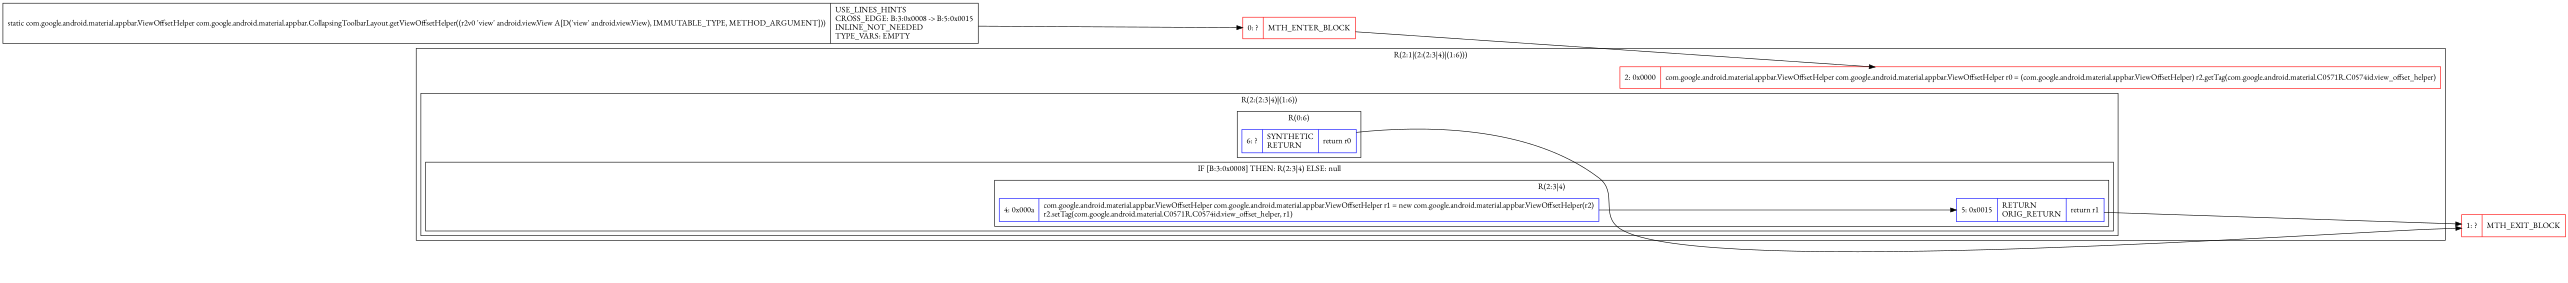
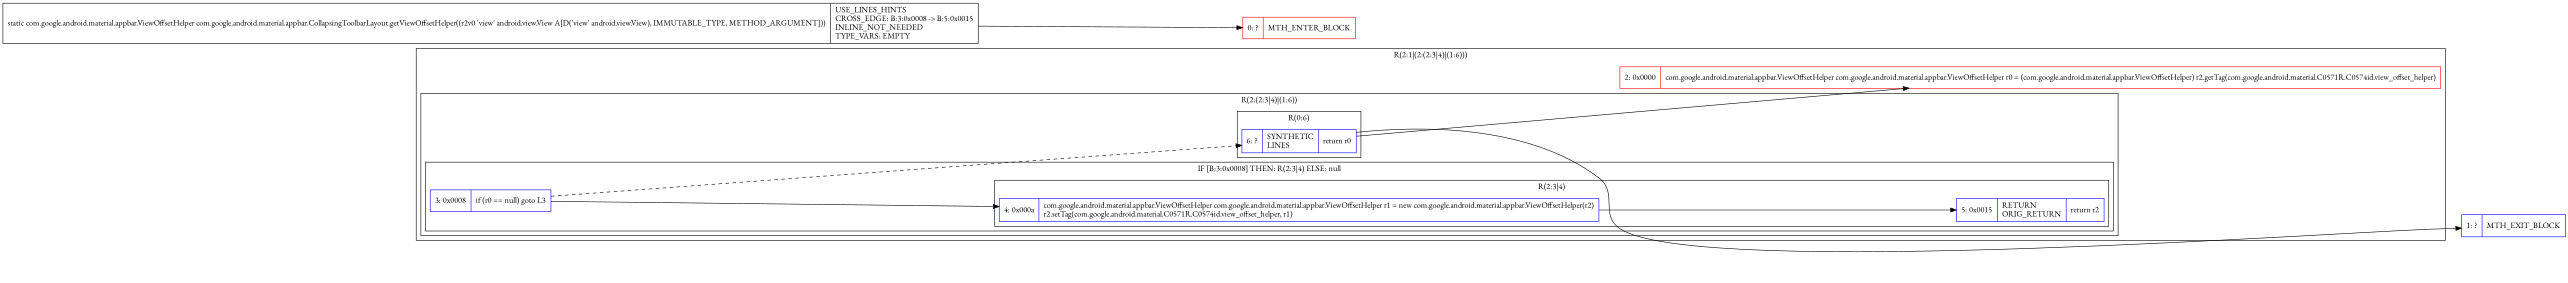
edge "0: ?" -> "2: 0x0000": now "6: ?" -> "2: 0x0000"
node "6: ?": text "RETURN" -> "LINES"
node "3: 0x0008": added
node "5: 0x0015": text "return r1" -> "return r2"
edge "5: 0x0015" -> "1: ?": removed
node "1: ?": color red -> blue
